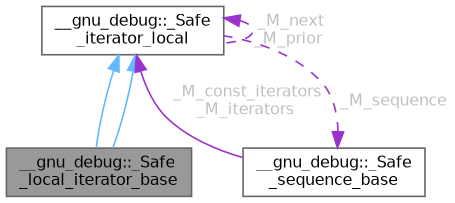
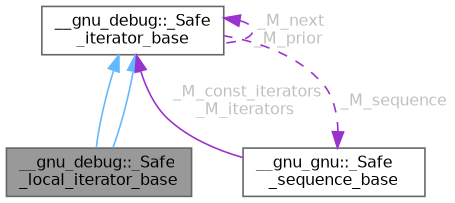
node "__gnu_debug::_Safe _iterator_local": label "__gnu_debug::_Safe _iterator_local" -> "__gnu_debug::_Safe _iterator_base"
node "__gnu_debug::_Safe _sequence_base": label "__gnu_debug::_Safe _sequence_base" -> "__gnu_gnu::_Safe _sequence_base"
